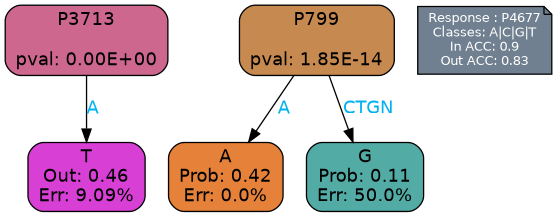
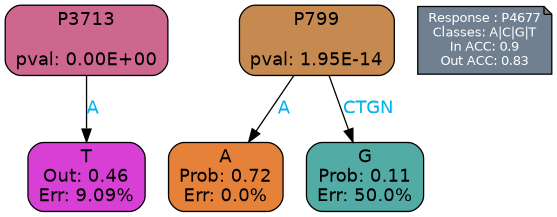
node "P799 pval: 1.85E-14": label "P799 pval: 1.85E-14" -> "P799 pval: 1.95E-14"
node "A Prob: 0.42 Err: 0.0%": label "A Prob: 0.42 Err: 0.0%" -> "A Prob: 0.72 Err: 0.0%"
